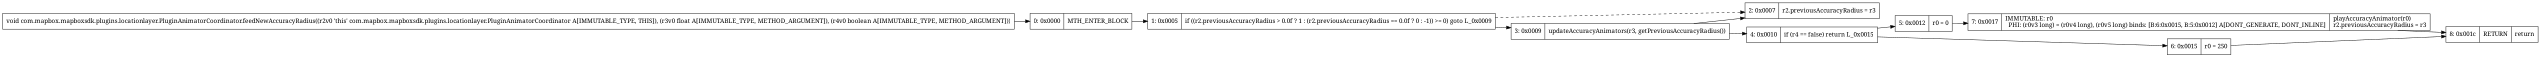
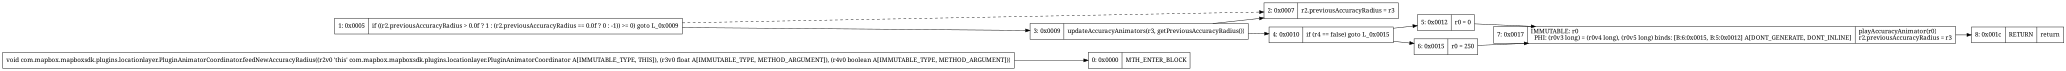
edge "0: 0x0000" -> "1: 0x0005": removed
node "4: 0x0010": text "if (r4 == false) return L_0x0015" -> "if (r4 == false) goto L_0x0015"
edge "6: 0x0015" -> "8: 0x001c": now "6: 0x0015" -> "7: 0x0017"
